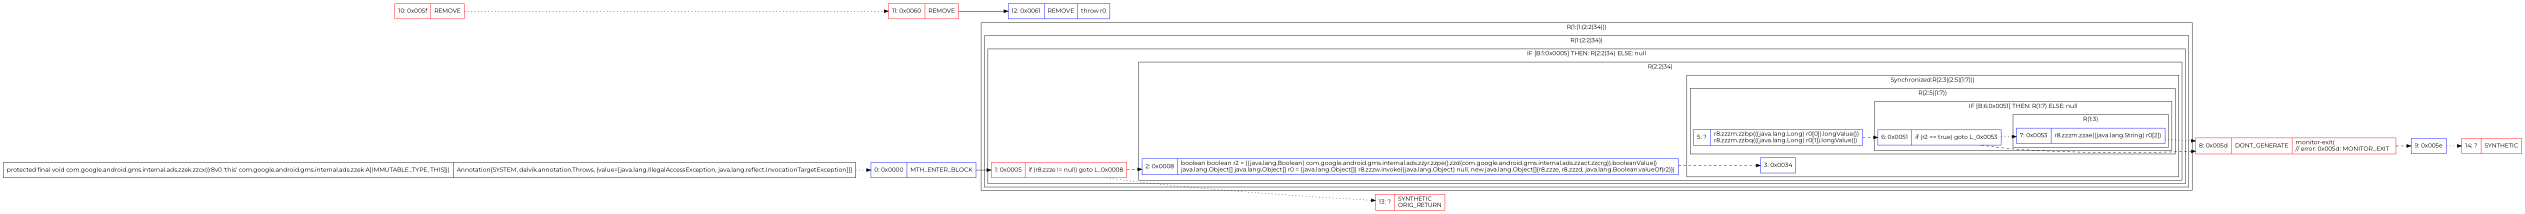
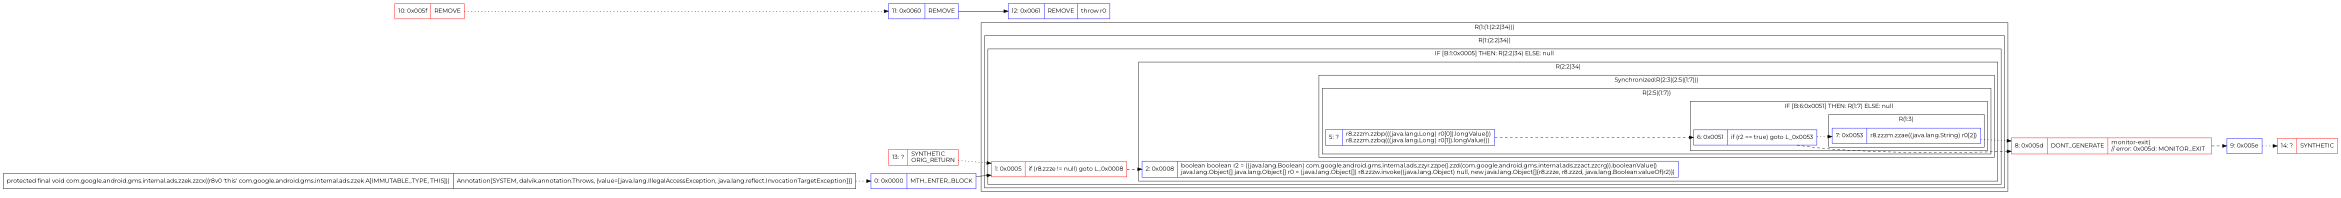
node "11: 0x0060": color red -> blue
node "3: 0x0034": removed
edge "1: 0x0005" -> "13: ?": reversed
